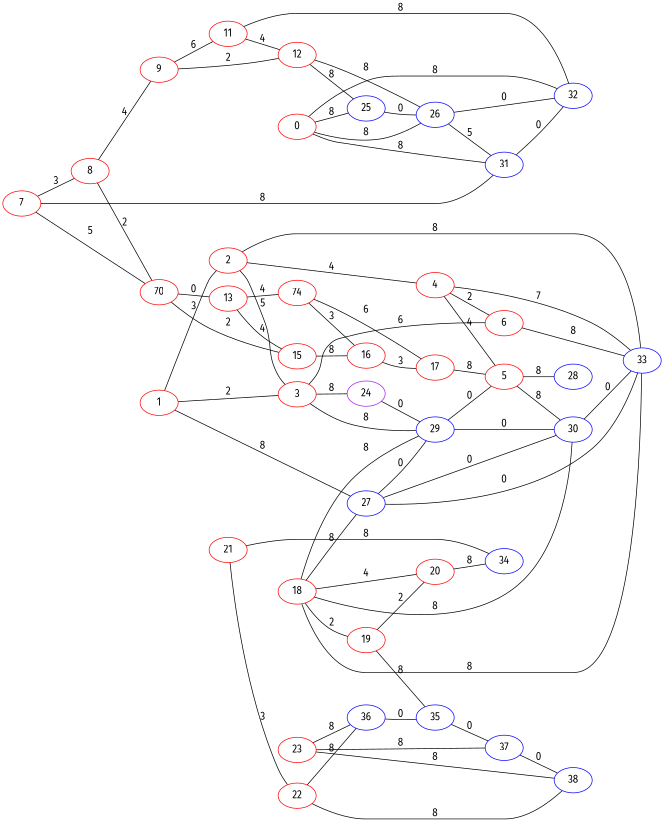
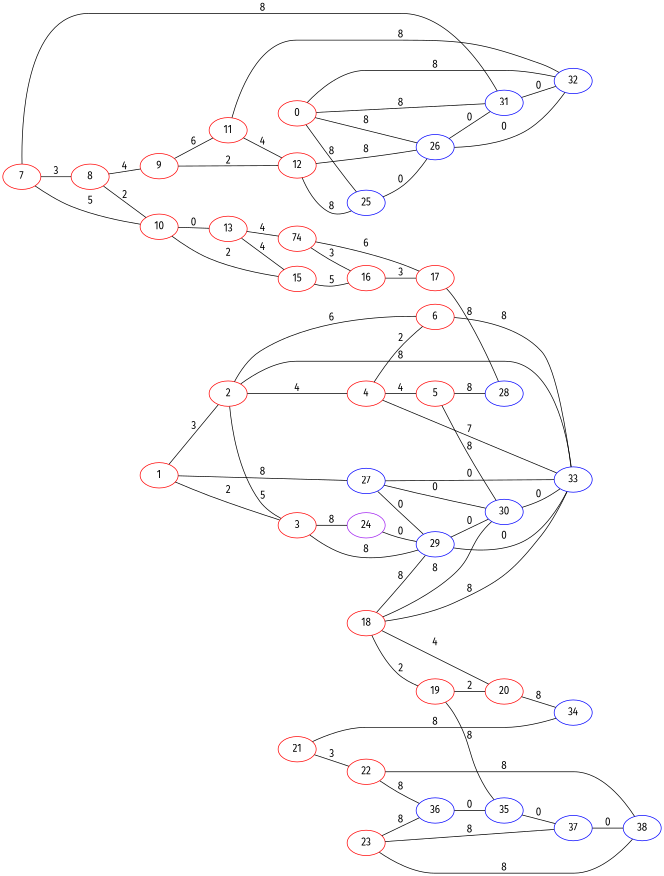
edge "26" -- "31": label "5" -> "0"
node "70": label "70" -> "10"
edge "6" -- "3": now "6" -- "2"
edge "16" -- "15": label "8" -> "5"
edge "17" -- "5": now "17" -- "28"
edge "5" -- "29": now "33" -- "29"
edge "27" -- "18": removed, label "8"
